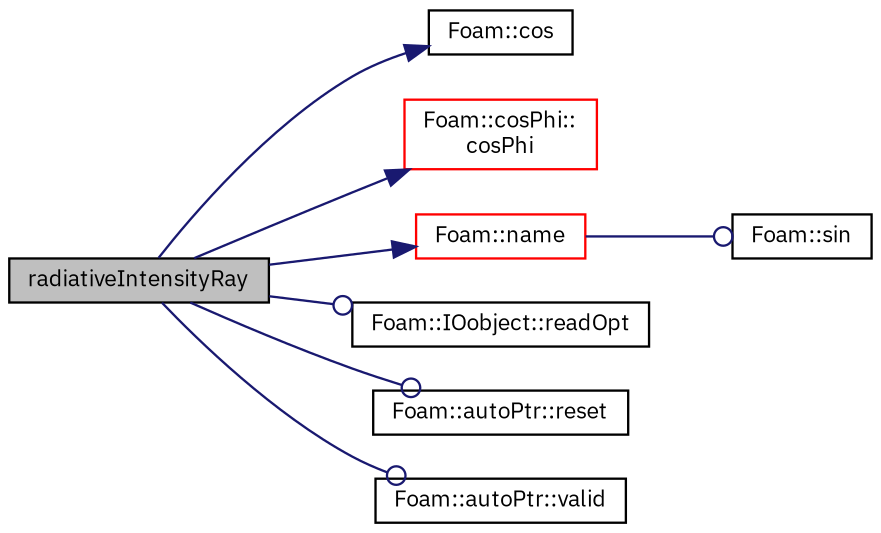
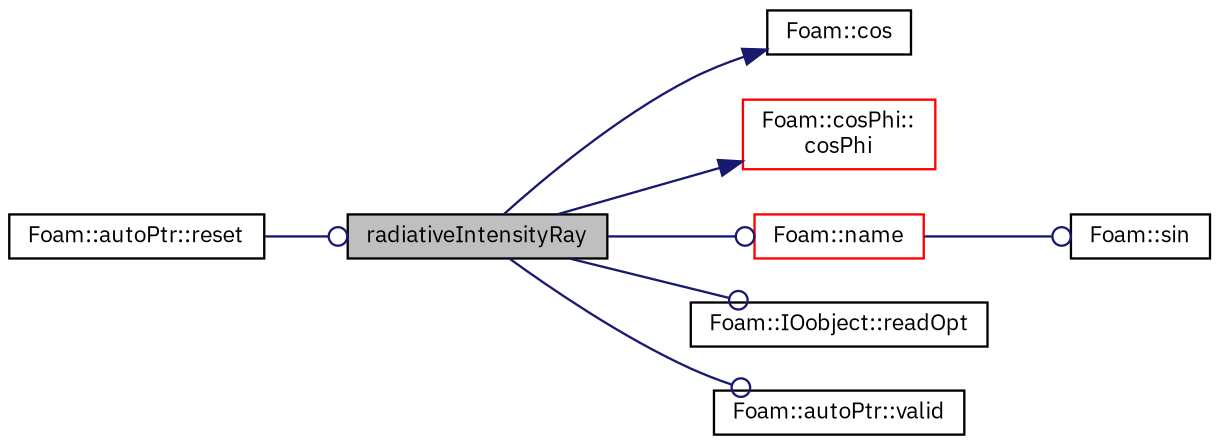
edge "radiativeIntensityRay" -> "Foam::name": arrowhead normal -> odot
edge "radiativeIntensityRay" -> "Foam::autoPtr::reset": reversed
